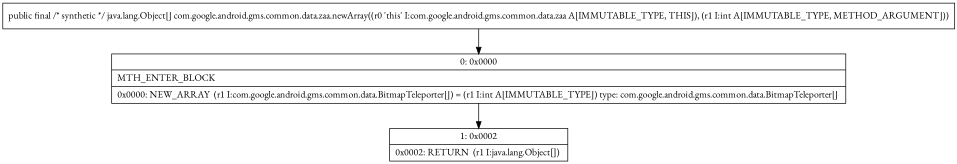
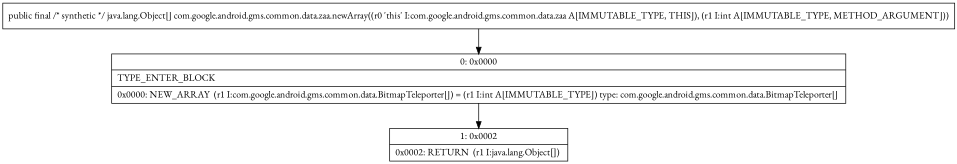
node "0: 0x0000": text "MTH_ENTER_BLOCK" -> "TYPE_ENTER_BLOCK"
